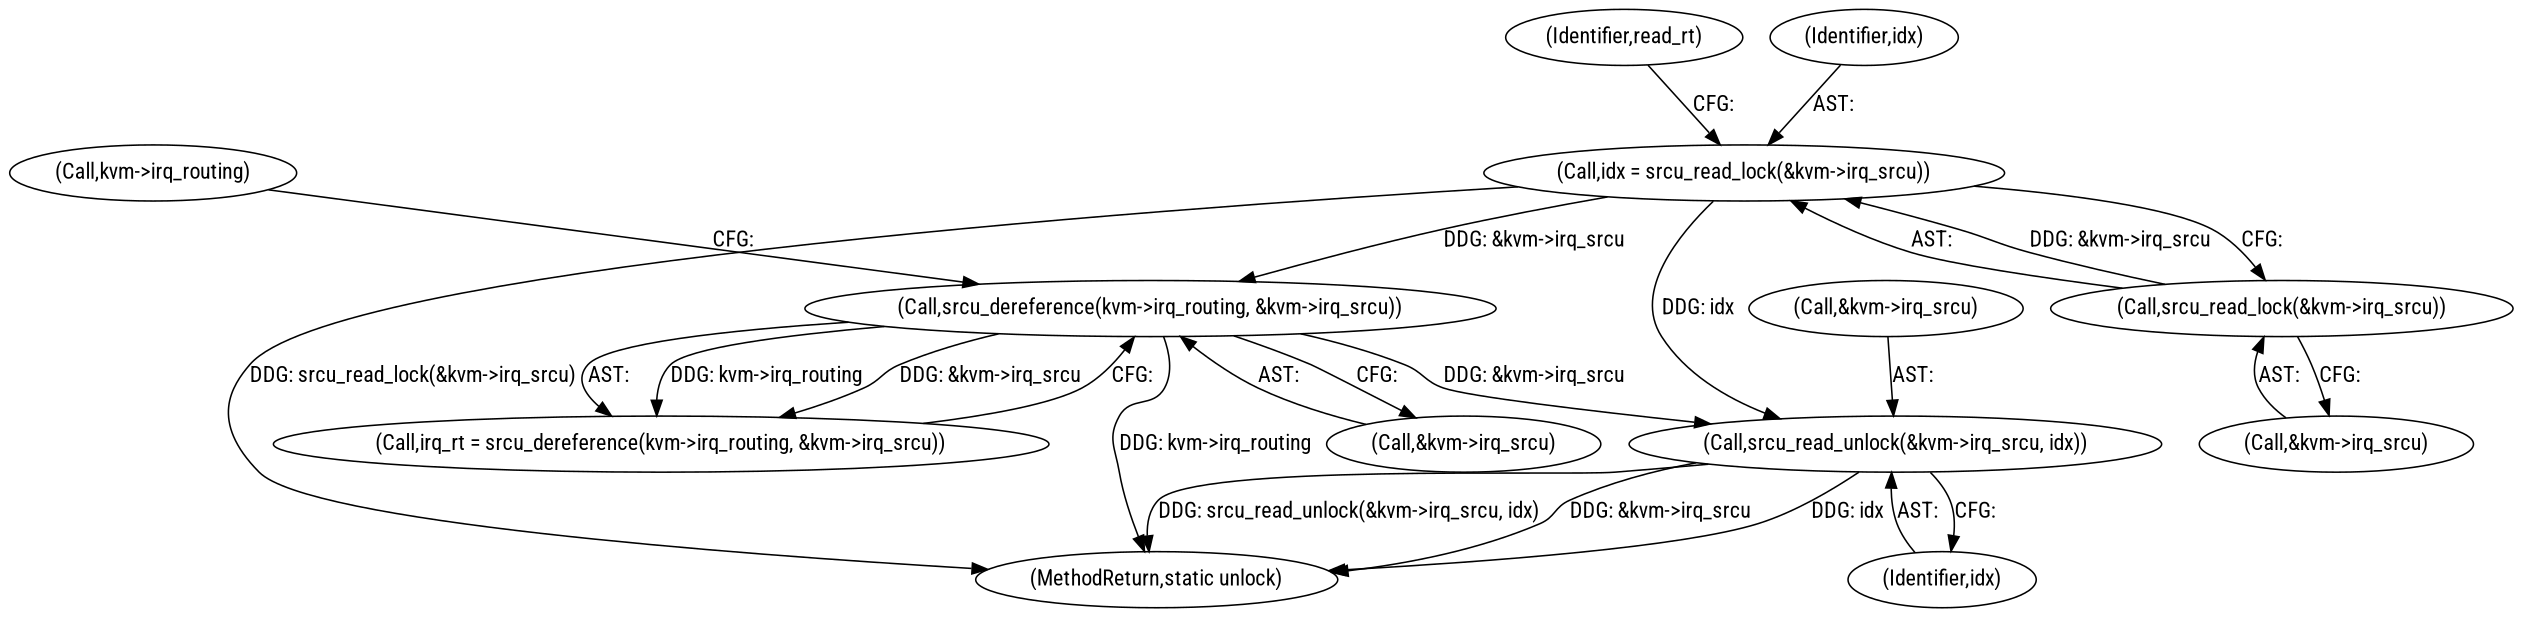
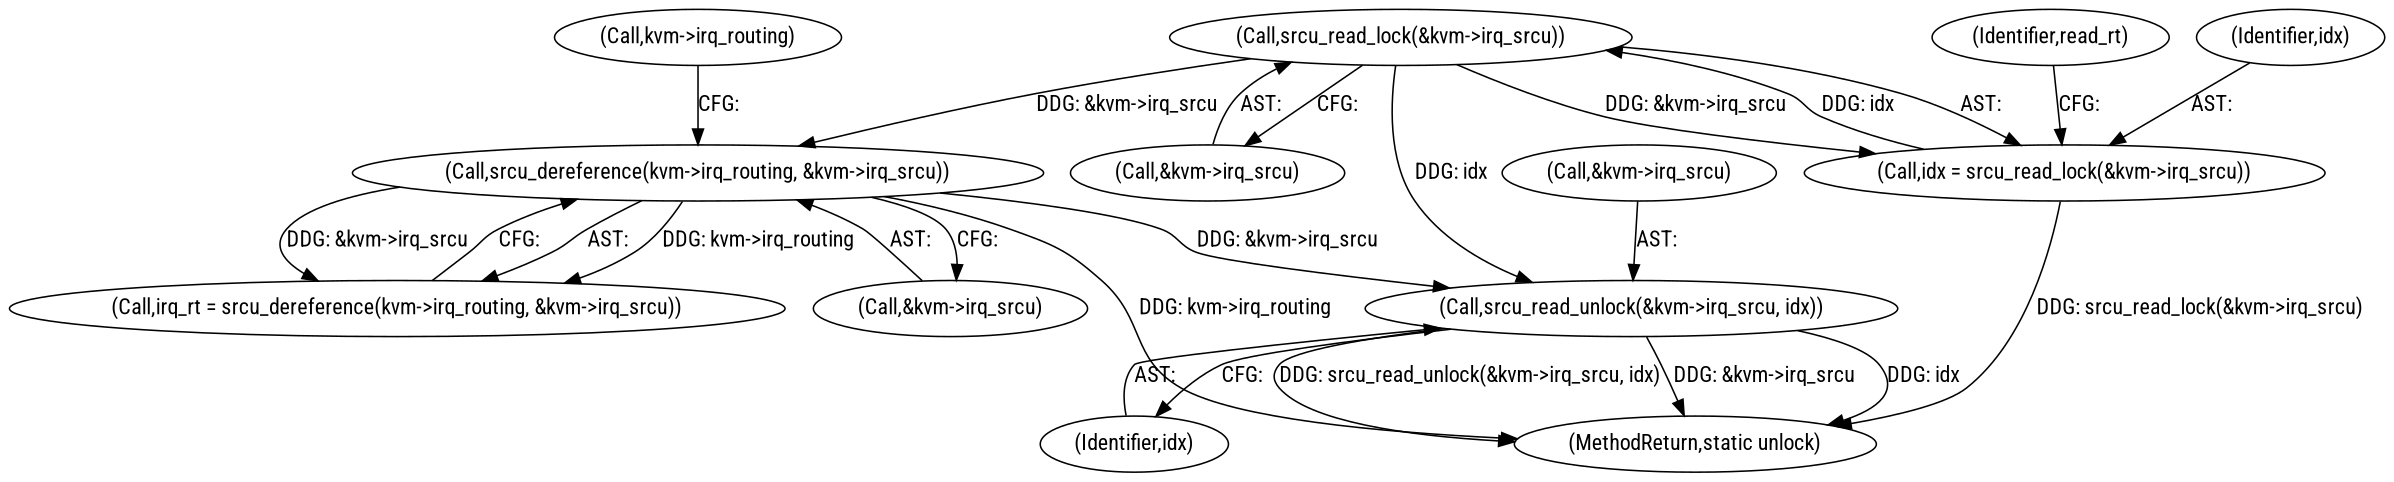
edge "(Call,idx = srcu_read_lock(&kvm->irq_srcu))" -> "(Call,srcu_dereference(kvm->irq_routing, &kvm->irq_srcu))": now "(Call,srcu_read_lock(&kvm->irq_srcu))" -> "(Call,srcu_dereference(kvm->irq_routing, &kvm->irq_srcu))"
edge "(Call,idx = srcu_read_lock(&kvm->irq_srcu))" -> "(Call,srcu_read_lock(&kvm->irq_srcu))": label "CFG: " -> "DDG: idx"
edge "(Call,idx = srcu_read_lock(&kvm->irq_srcu))" -> "(Call,srcu_read_unlock(&kvm->irq_srcu, idx))": now "(Call,srcu_read_lock(&kvm->irq_srcu))" -> "(Call,srcu_read_unlock(&kvm->irq_srcu, idx))"
